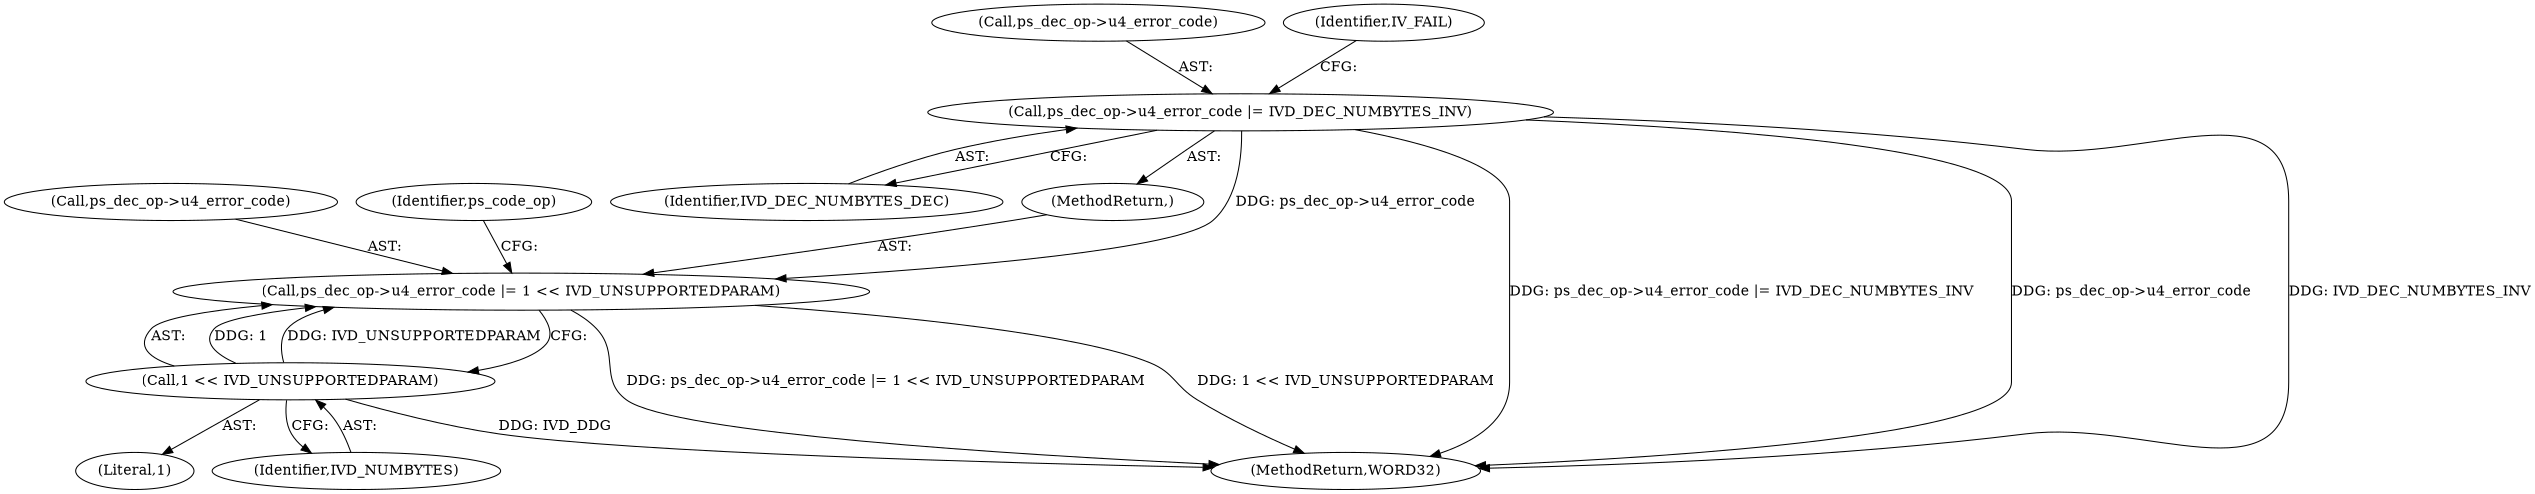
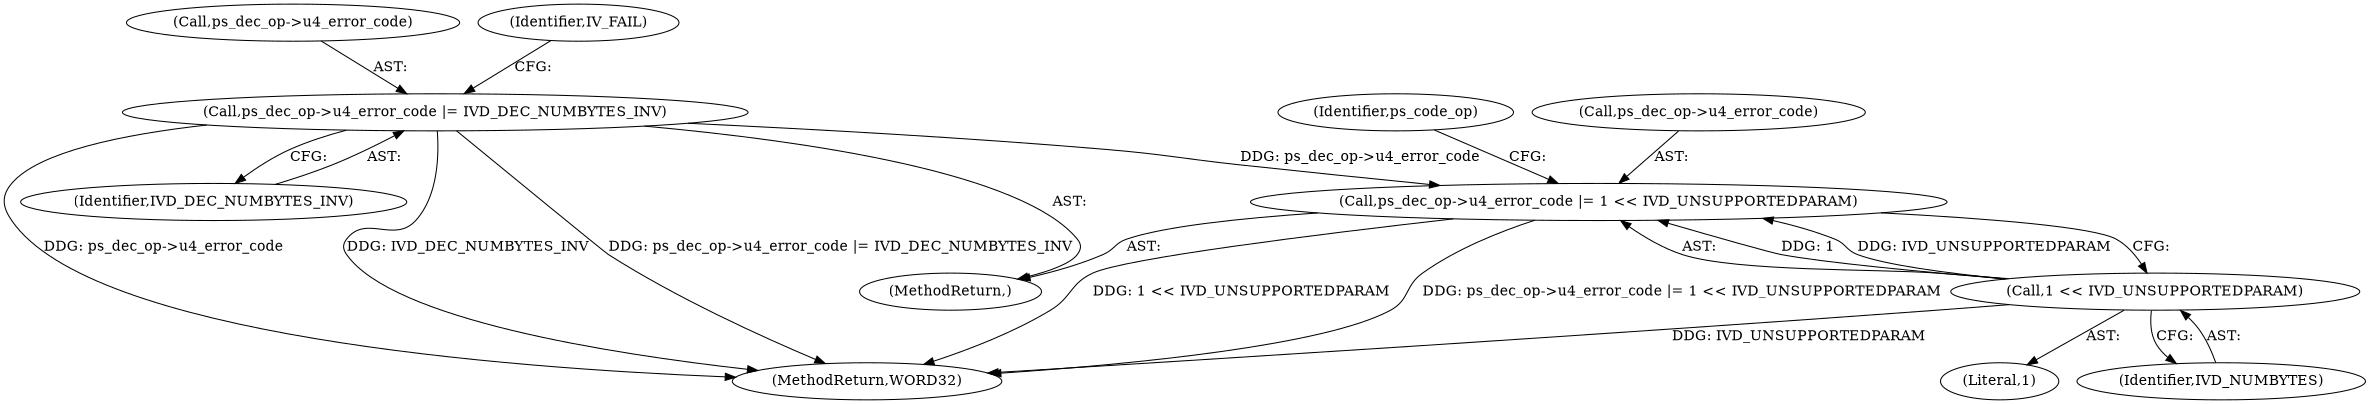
node "(Identifier,IVD_DEC_NUMBYTES_DEC)": label "(Identifier,IVD_DEC_NUMBYTES_DEC)" -> "(Identifier,IVD_DEC_NUMBYTES_INV)"
edge "(MethodReturn,)" -> "(Call,ps_dec_op->u4_error_code |= 1 << IVD_UNSUPPORTEDPARAM)": reversed
edge "(Call,1 << IVD_UNSUPPORTEDPARAM)" -> "(MethodReturn,WORD32)": label "DDG: IVD_DDG" -> "DDG: IVD_UNSUPPORTEDPARAM"
